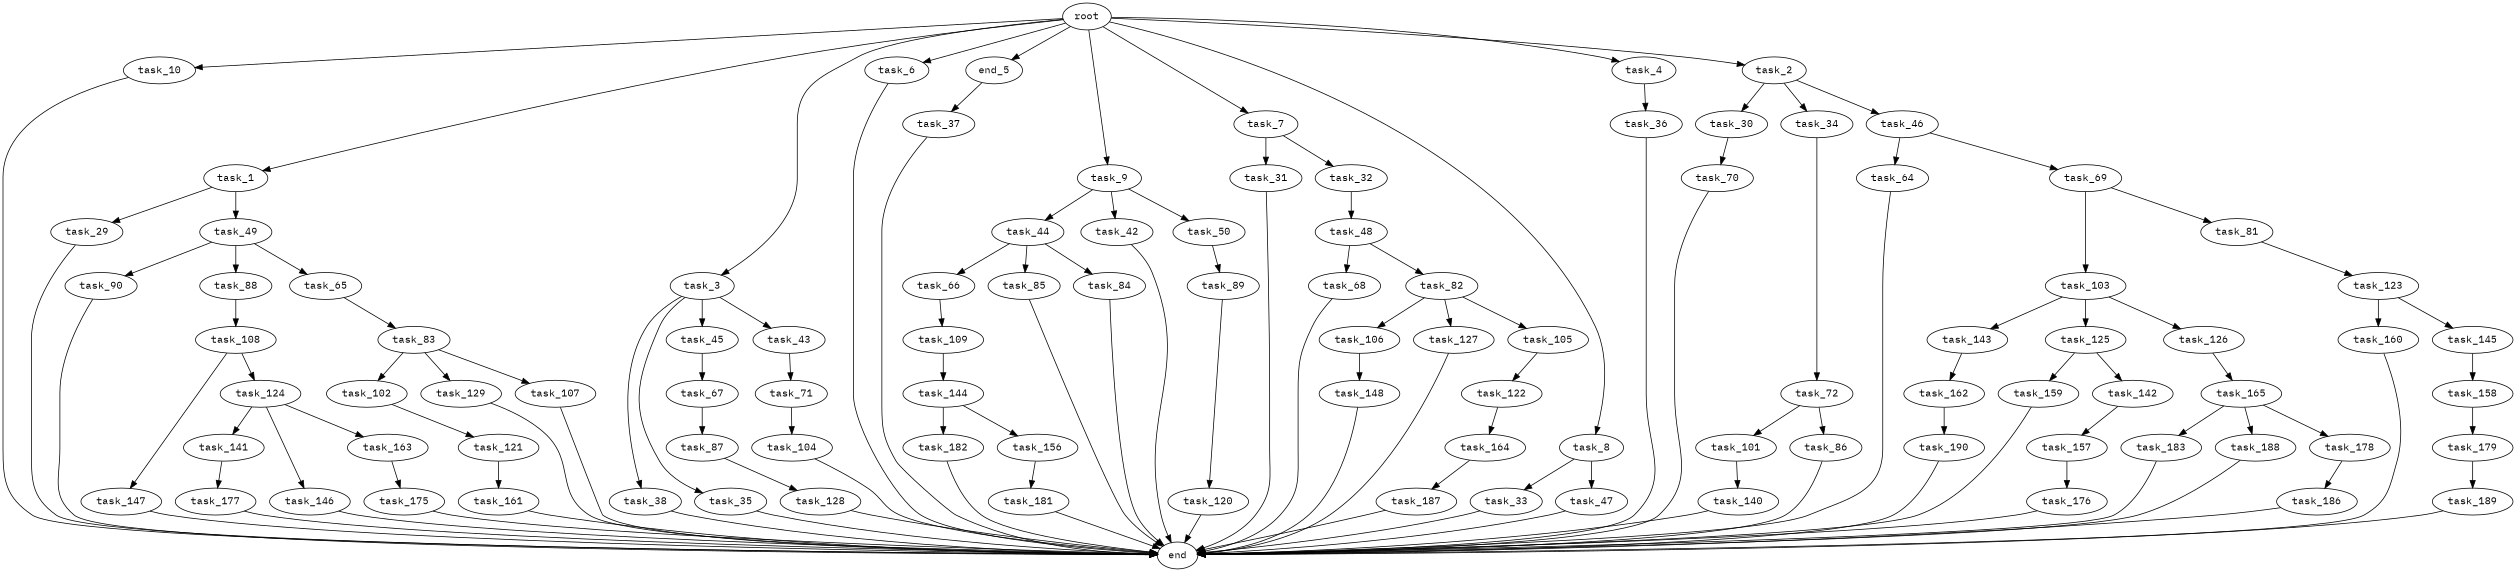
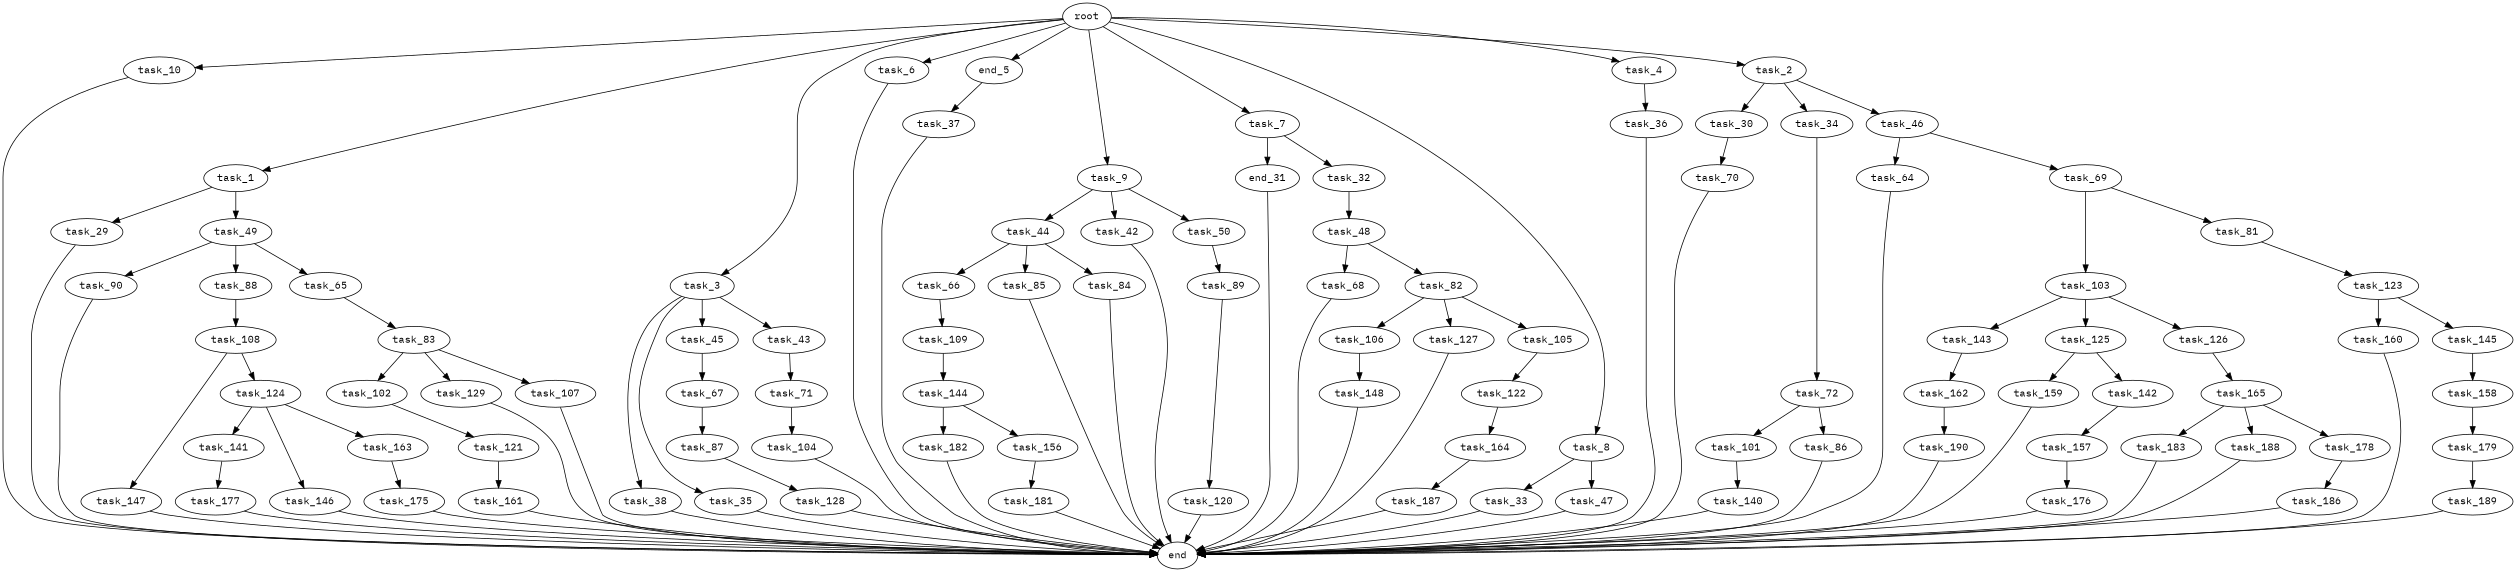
node "task_31": label "task_31" -> "end_31"
